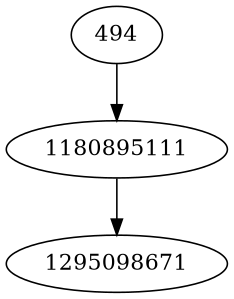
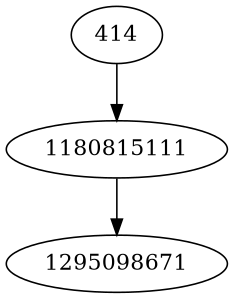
node "494": label "494" -> "414"
node "1180895111": label "1180895111" -> "1180815111"
